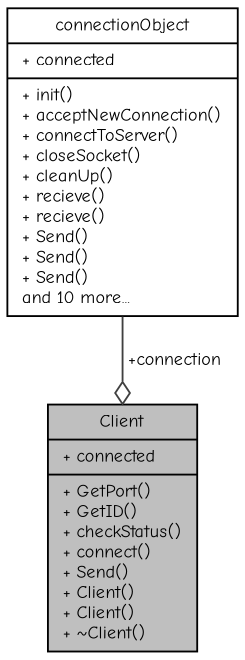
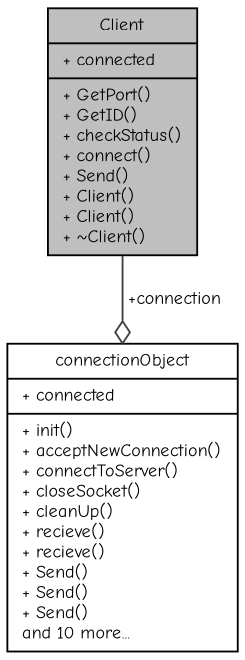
edge "connectionObject" -> "Client": reversed
